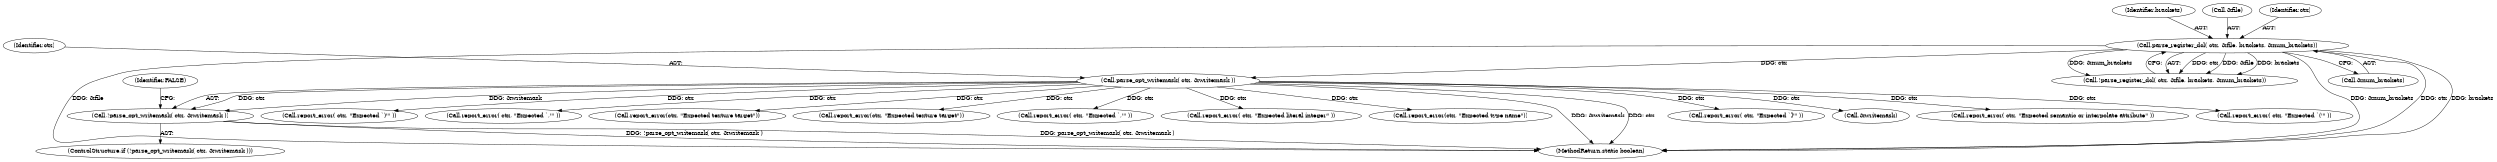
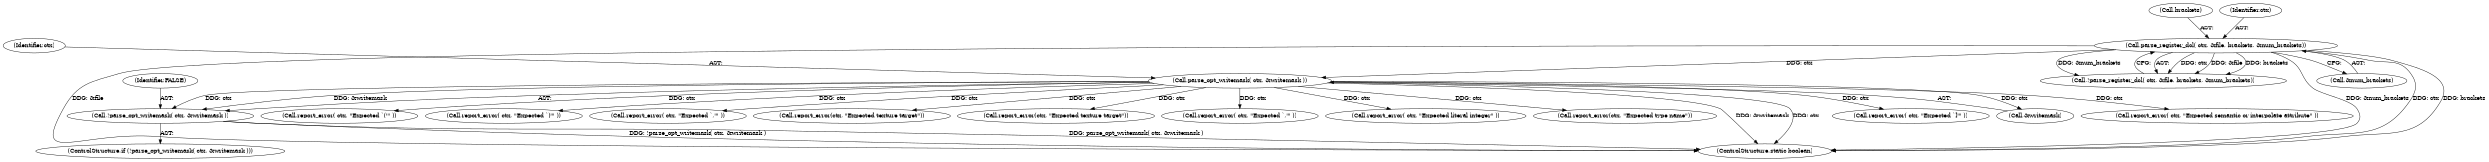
node "(Identifier,brackets)": label "(Identifier,brackets)" -> "(Call,brackets)"
node "(Call,&file)": removed
edge "(Call,&writemask)" -> "(Call,parse_opt_writemask( ctx, &writemask ))": added, label "AST:"
edge "(Identifier,FALSE)" -> "(Call,!parse_opt_writemask( ctx, &writemask ))": label "CFG: " -> "AST: "
node "(MethodReturn,static boolean)": label "(MethodReturn,static boolean)" -> "(ControlStructure,static boolean)"
